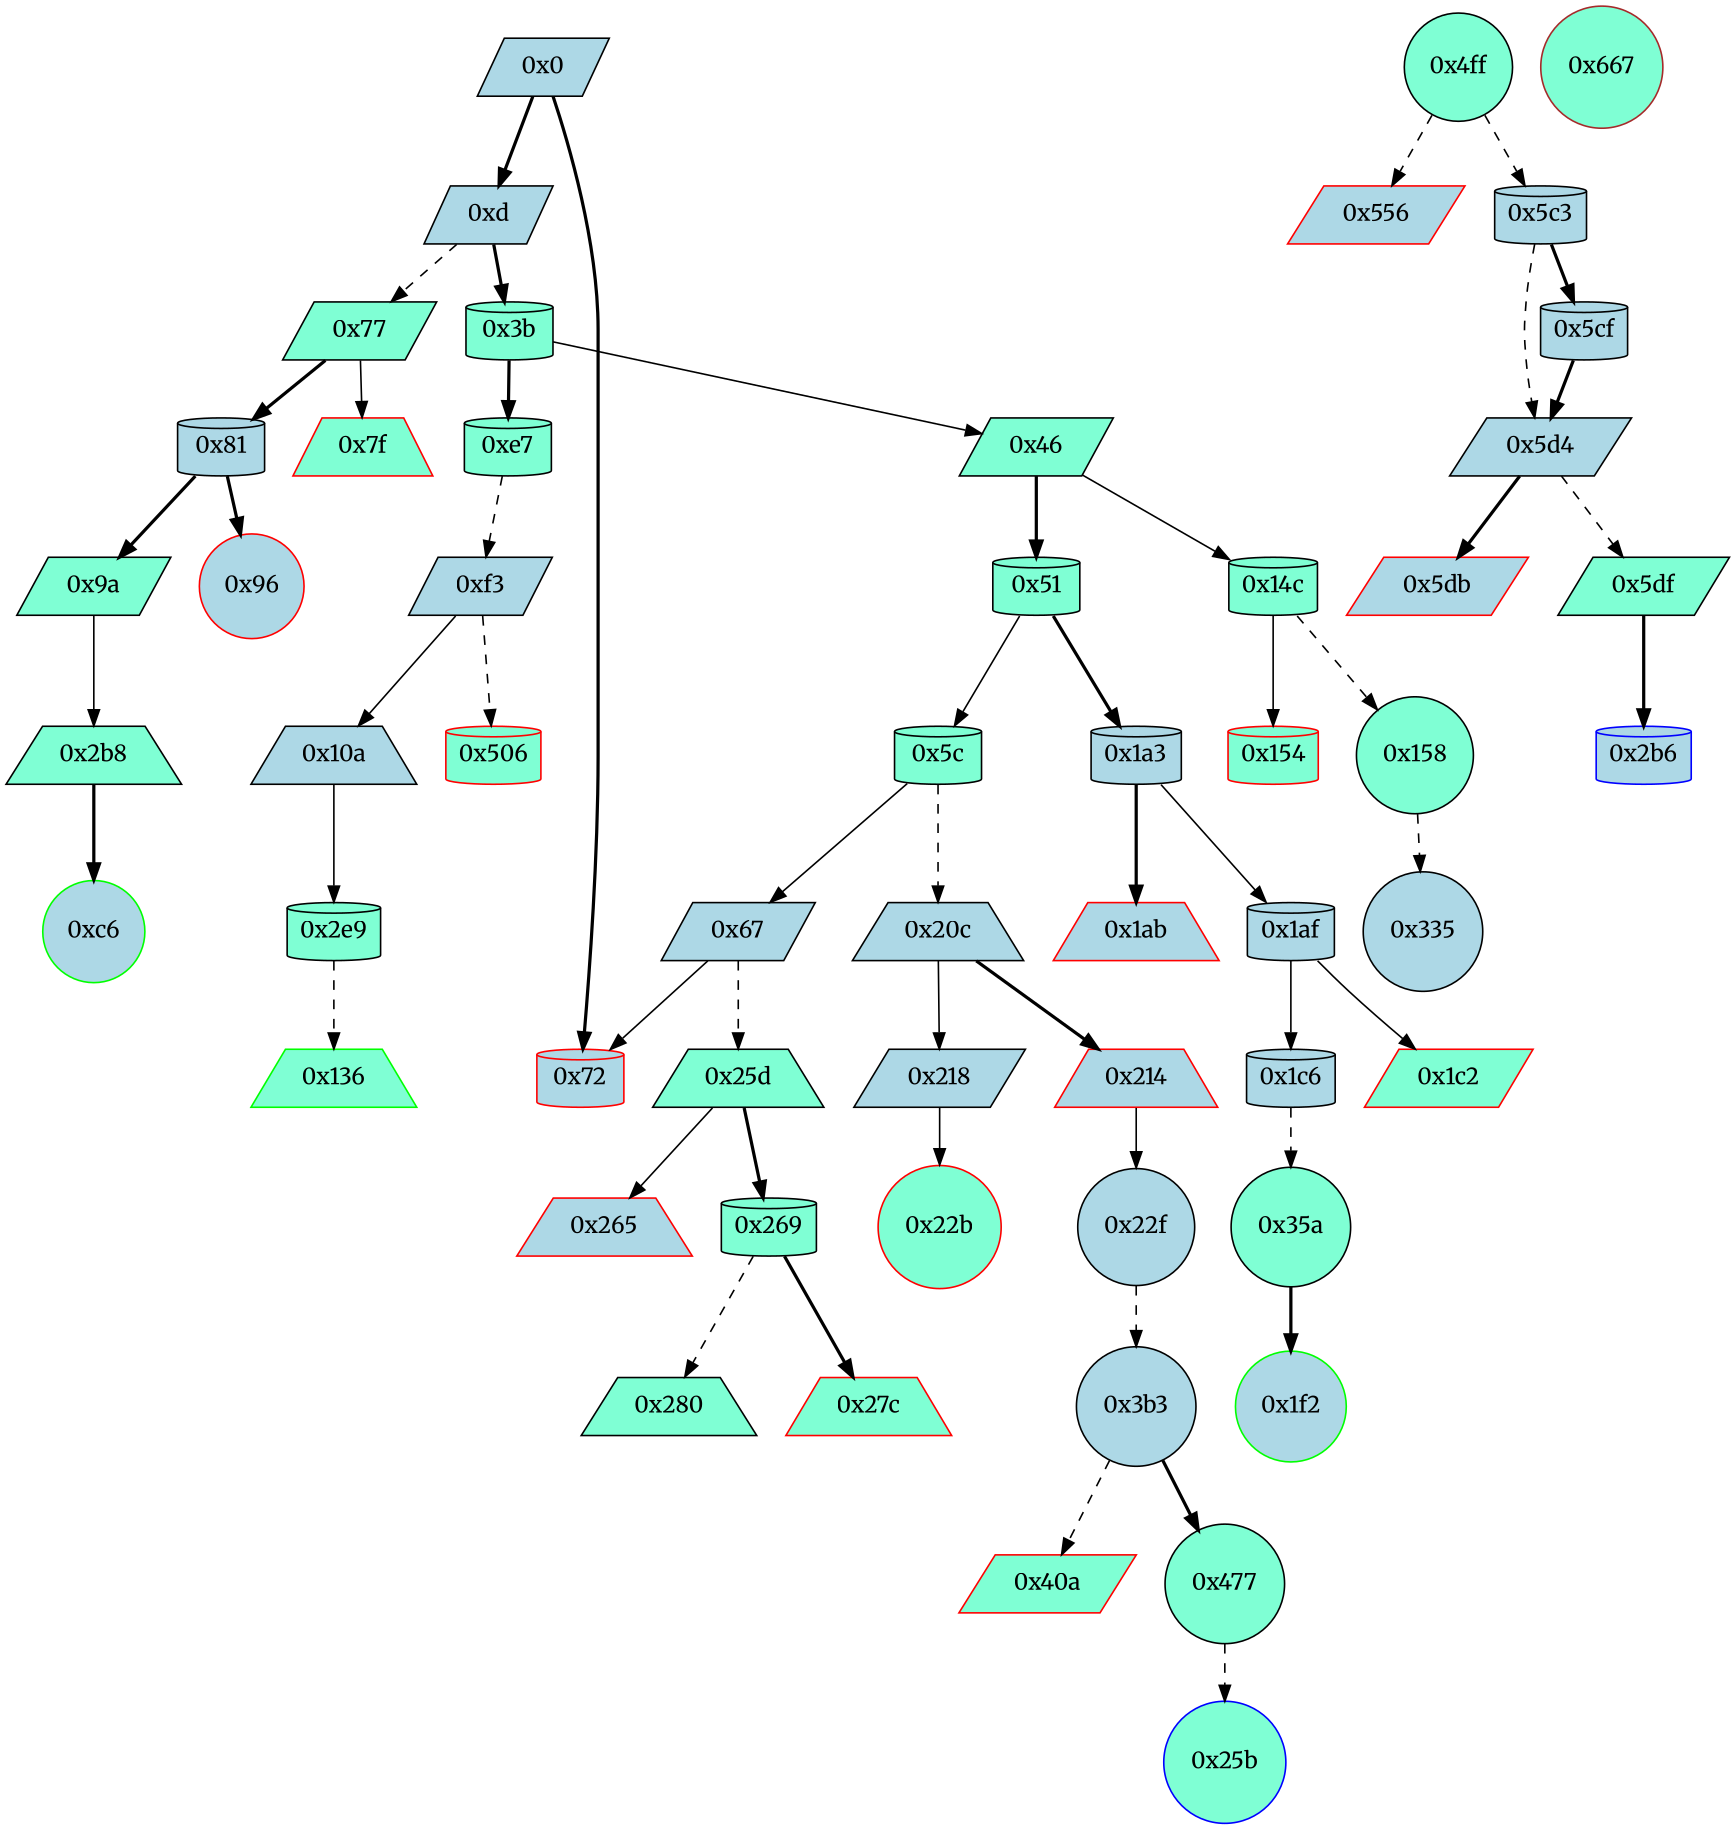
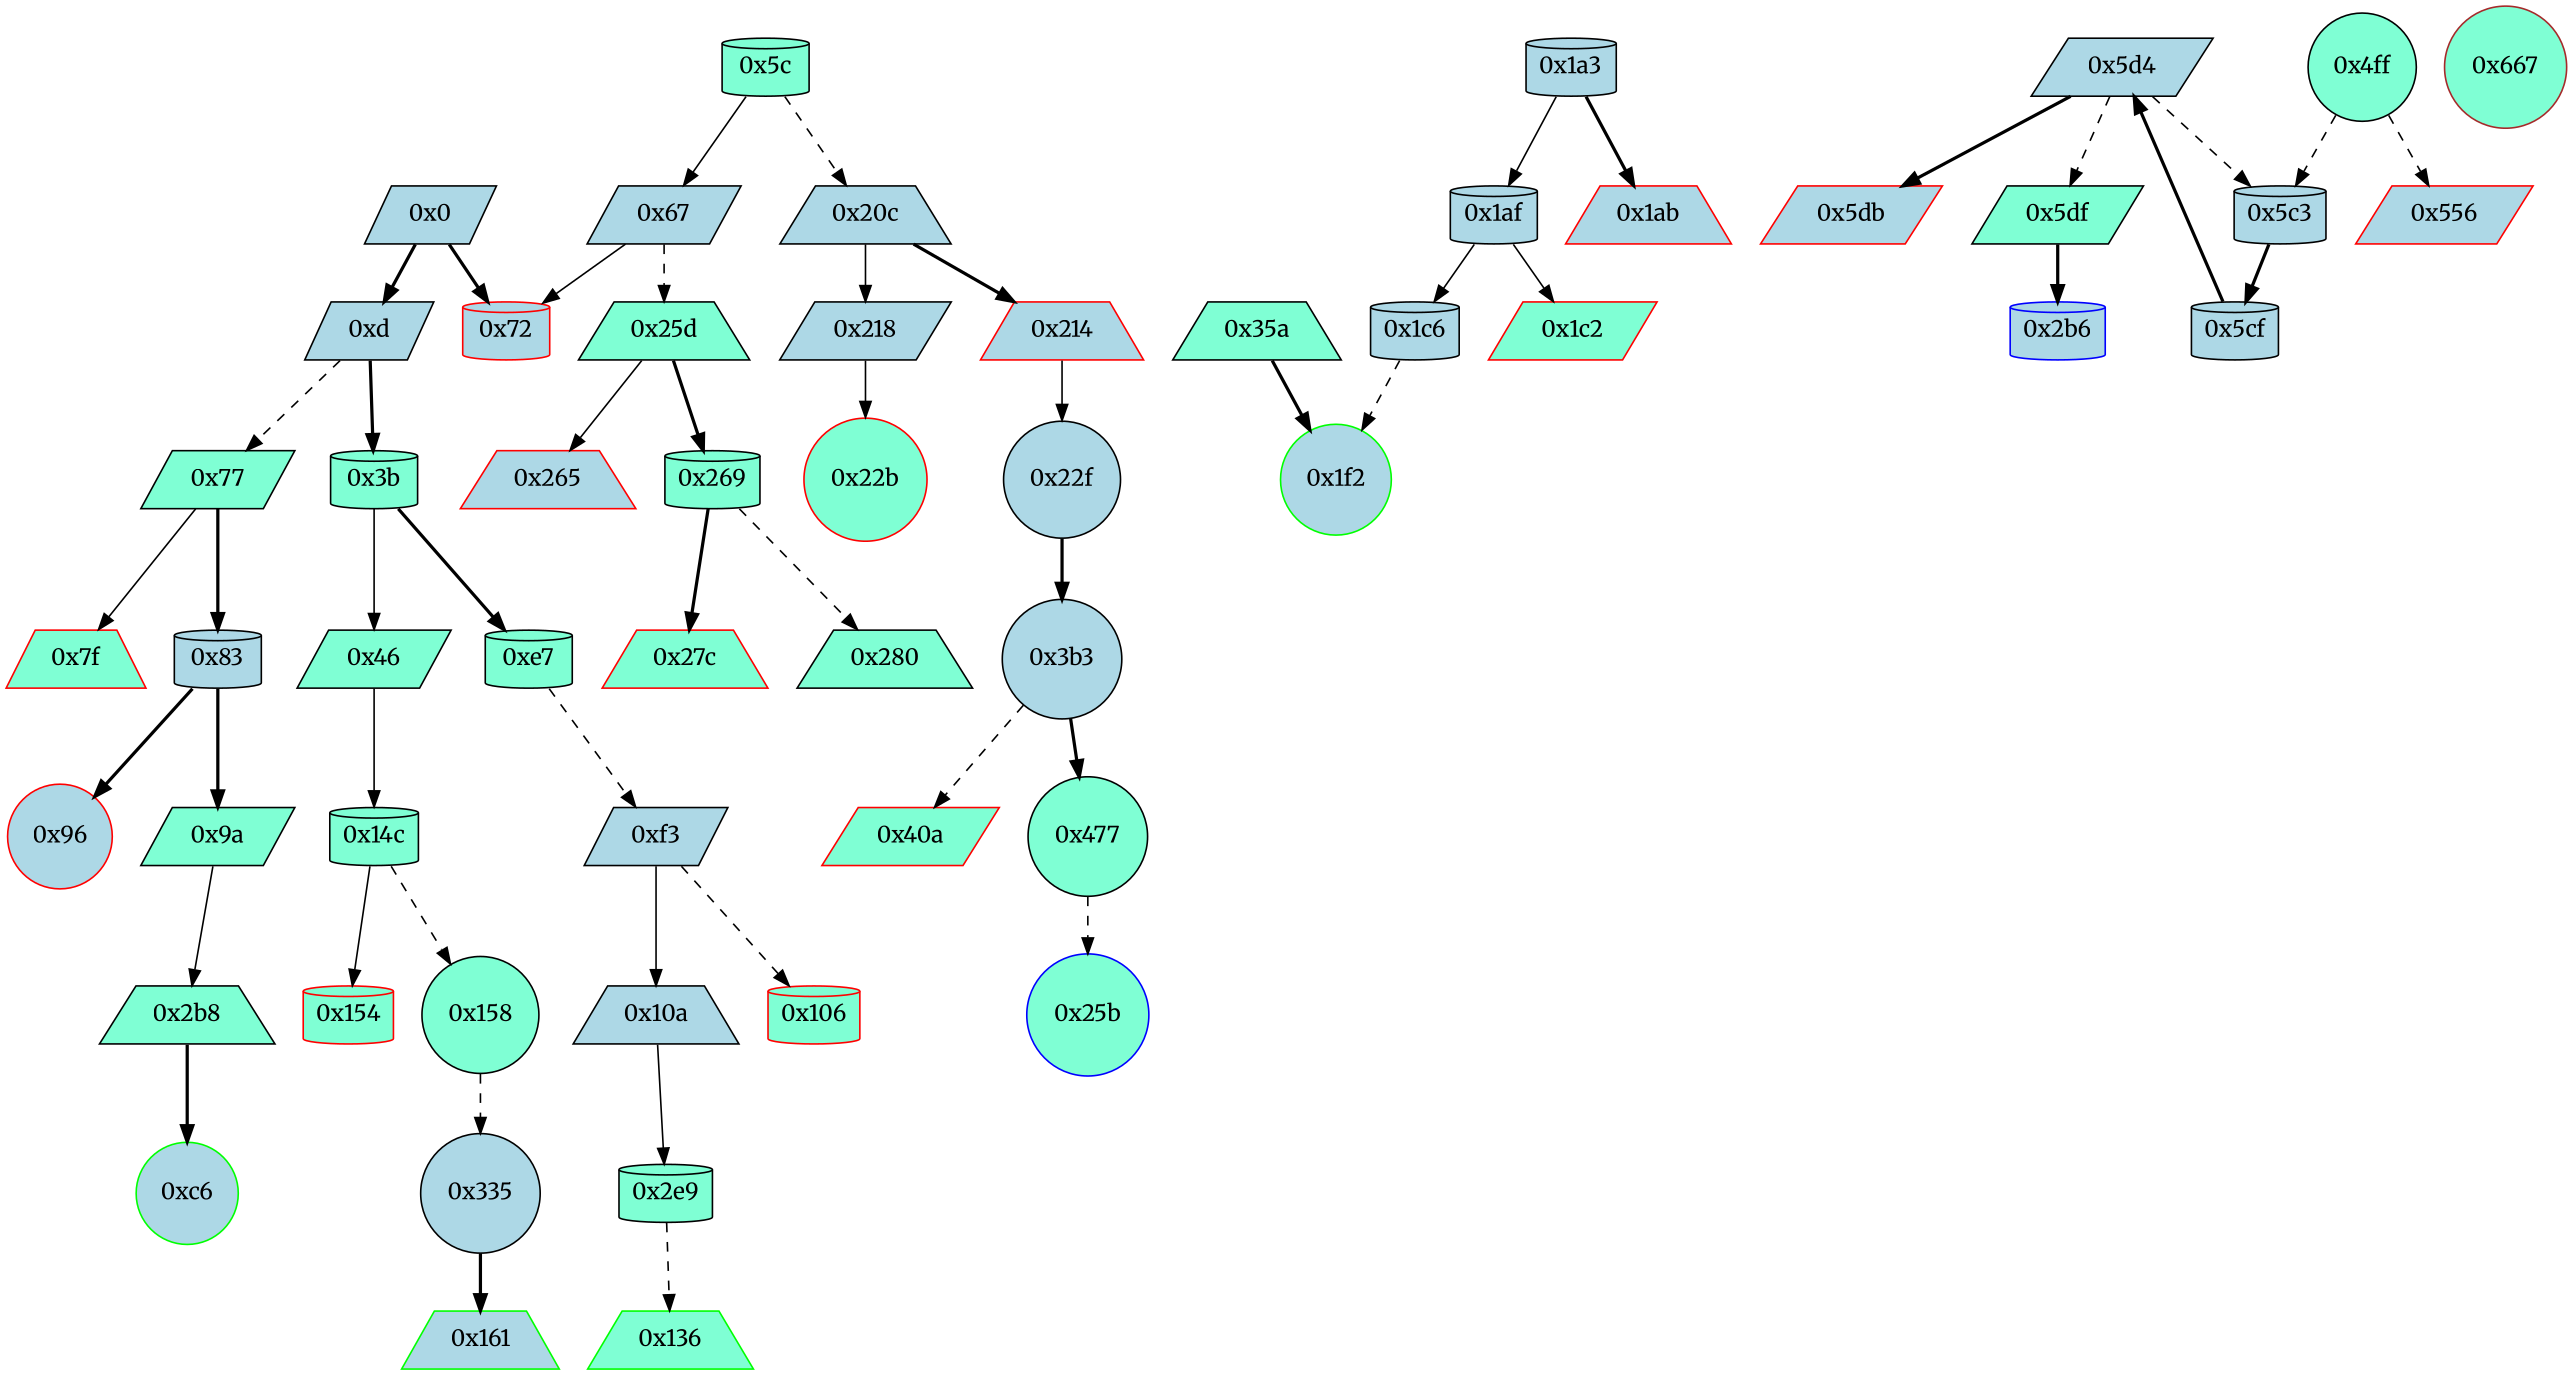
edge "0x5c3" -> "0x5d4": reversed
node "0x81": label "0x81" -> "0x83"
node "0x51": removed
node "0x506": label "0x506" -> "0x106"
edge "0x1c6" -> "0x35a": now "0x1c6" -> "0x1f2"
node "0x35a": shape circle -> trapezium
edge "0x22f" -> "0x3b3": style dashed -> bold
node "0x161": added
